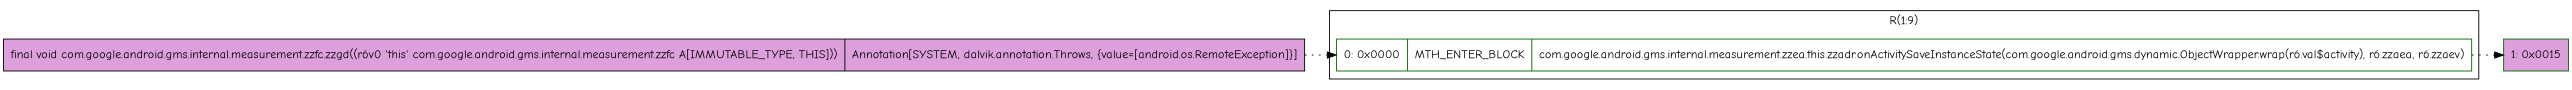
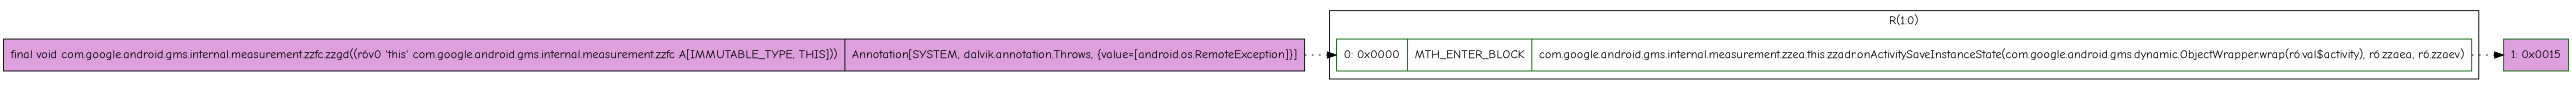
cluster "R(1:9)": label "R(1:9)" -> "R(1:0)"
